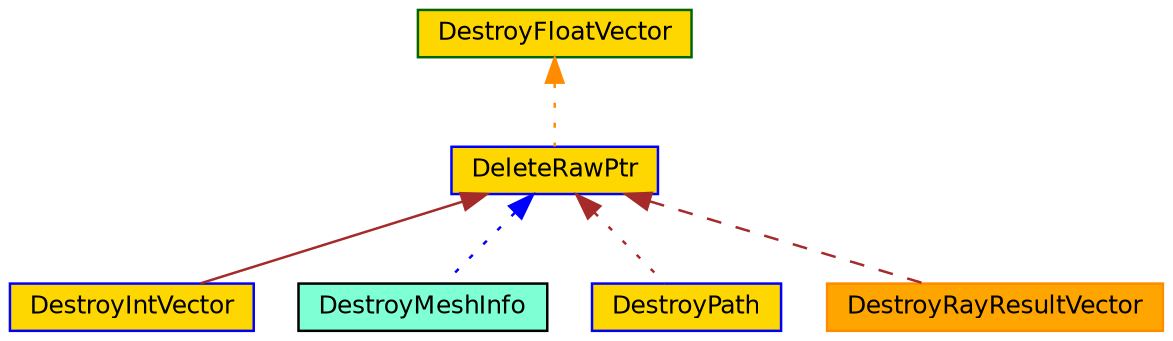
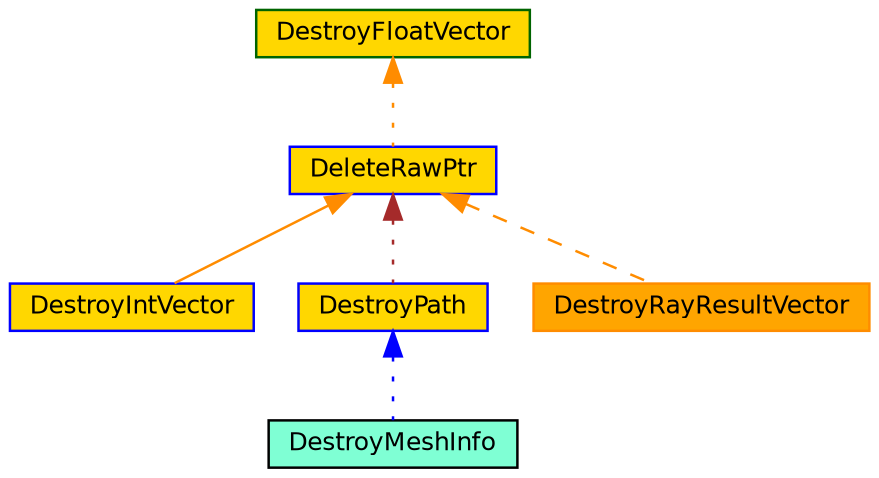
edge "DestroyRayResultVector" -> "DeleteRawPtr": color brown -> darkorange
edge "DestroyIntVector" -> "DeleteRawPtr": color brown -> darkorange
edge "DestroyMeshInfo" -> "DeleteRawPtr": now "DestroyMeshInfo" -> "DestroyPath"
